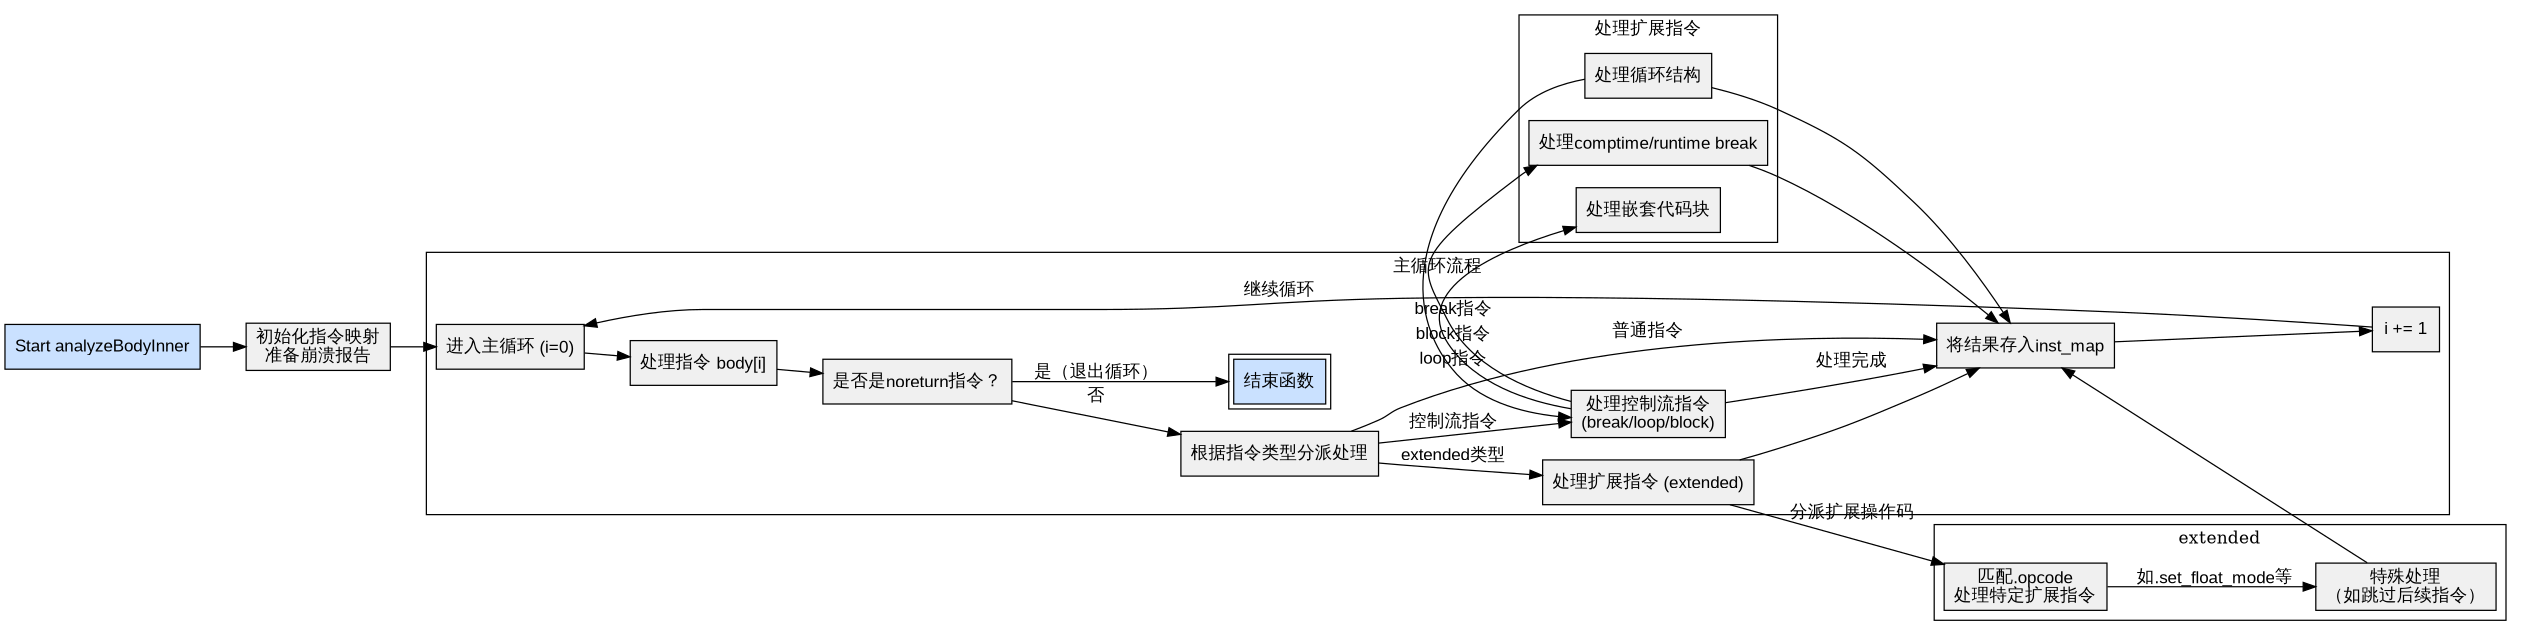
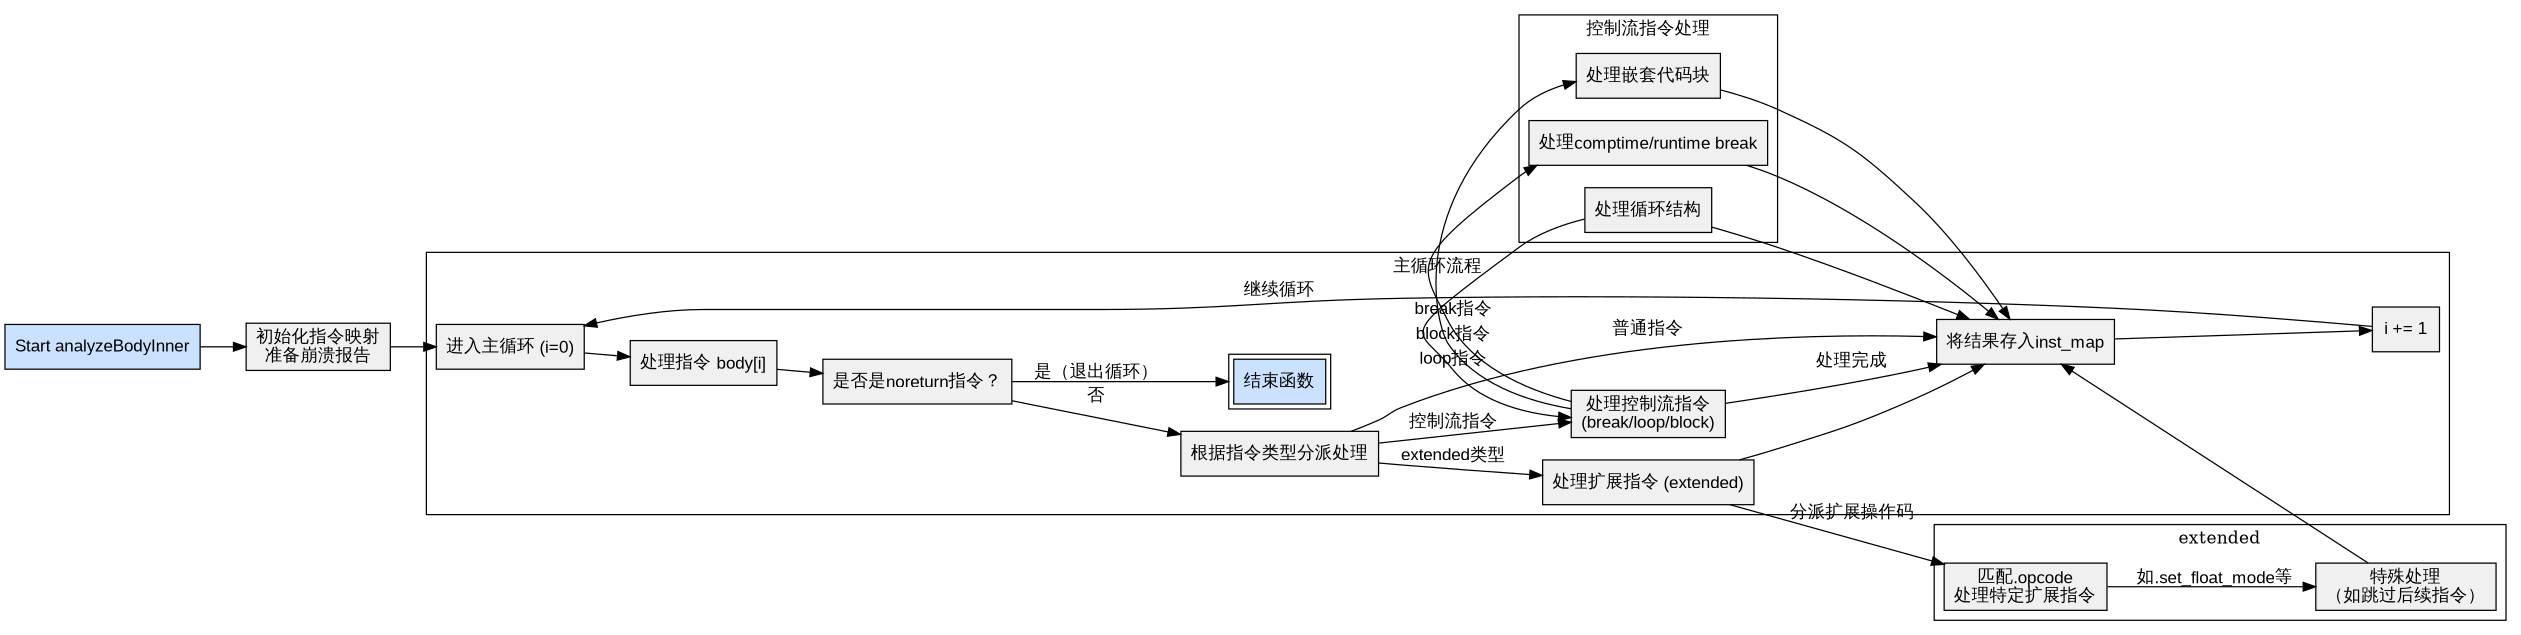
cluster "处理扩展指令": label "处理扩展指令" -> "控制流指令处理"
edge "处理嵌套代码块" -> "将结果存入inst_map": added
